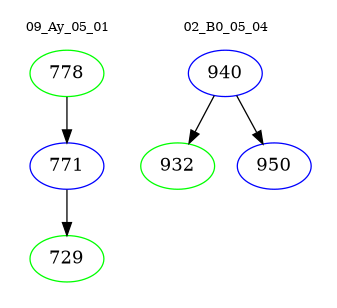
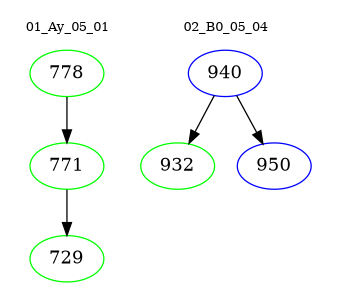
cluster "09_Ay_05_01": label "09_Ay_05_01" -> "01_Ay_05_01"
node "771": color blue -> green
